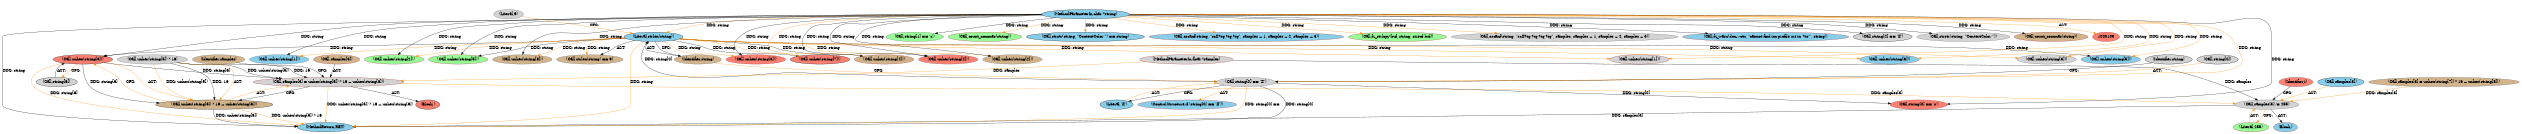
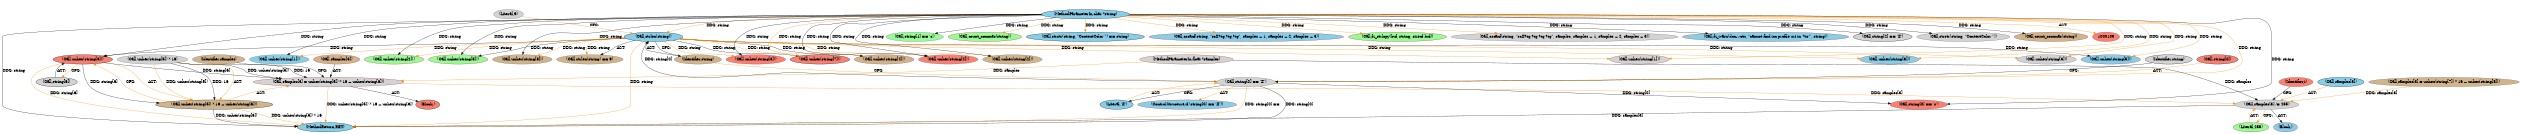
node "(Literal,strlen(string))": label "(Literal,strlen(string))" -> "(Call,strlen(string))"
node "(Call,string[0])": fillcolor lightgrey -> salmon
edge "(Call,samples[3] = unhex(string[5]) * 16 + unhex(string[6]))" -> "(Call,unhex(string[5]) * 16 + unhex(string[6]))": removed, label "CFG:"
